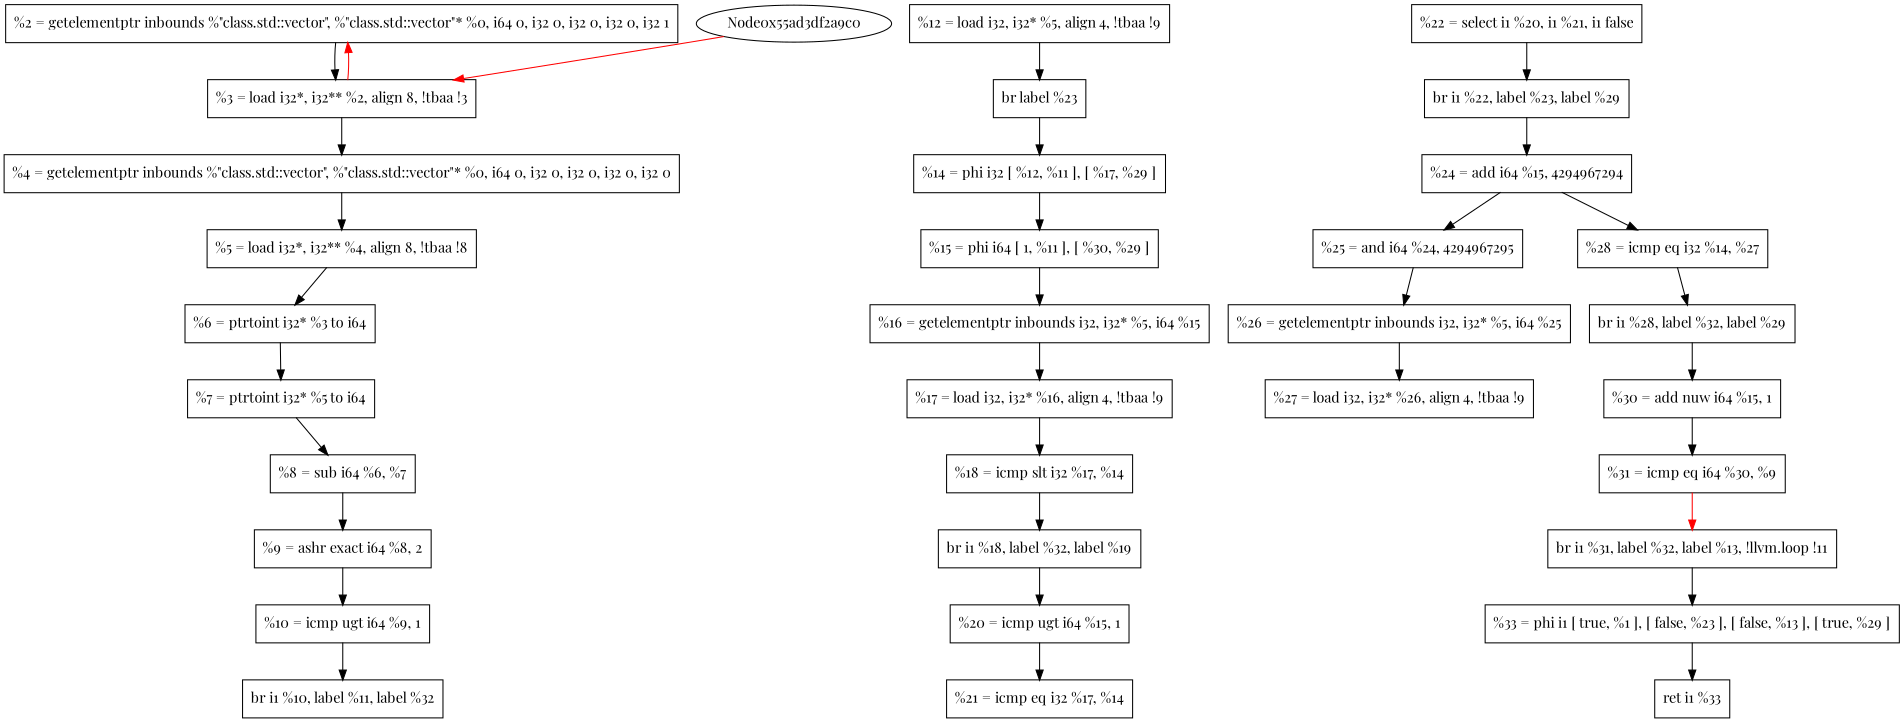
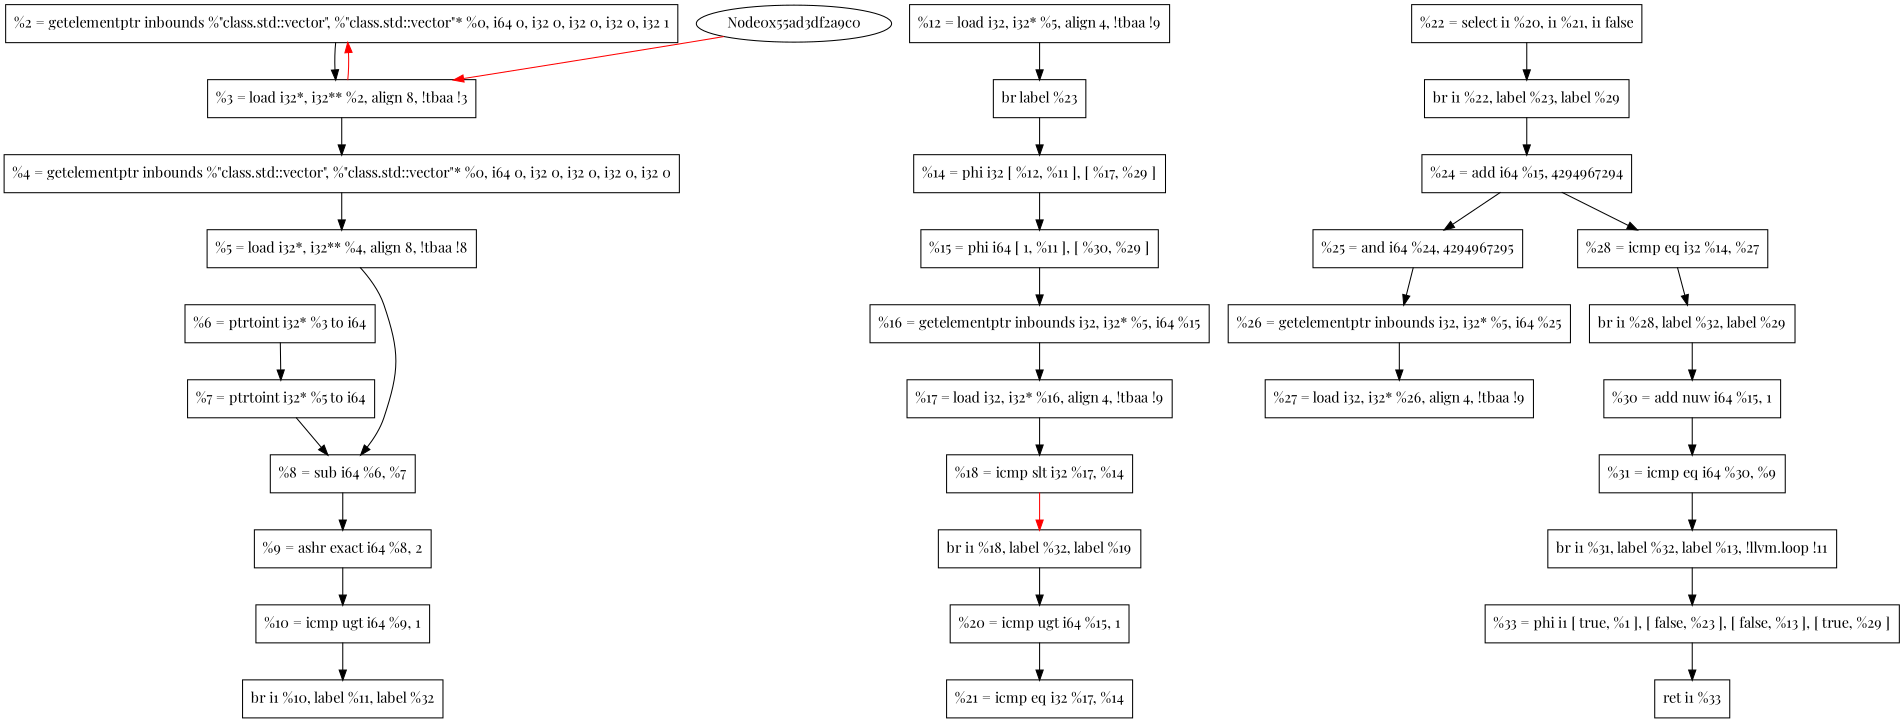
edge "%5 = load i32*, i32** %4, align 8, !tbaa !8" -> "%6 = ptrtoint i32* %3 to i64": now "%5 = load i32*, i32** %4, align 8, !tbaa !8" -> "%8 = sub i64 %6, %7"
edge "%18 = icmp slt i32 %17, %14" -> "br i1 %18, label %32, label %19": color black -> red
edge "%31 = icmp eq i64 %30, %9" -> "br i1 %31, label %32, label %13, !llvm.loop !11": color red -> black
